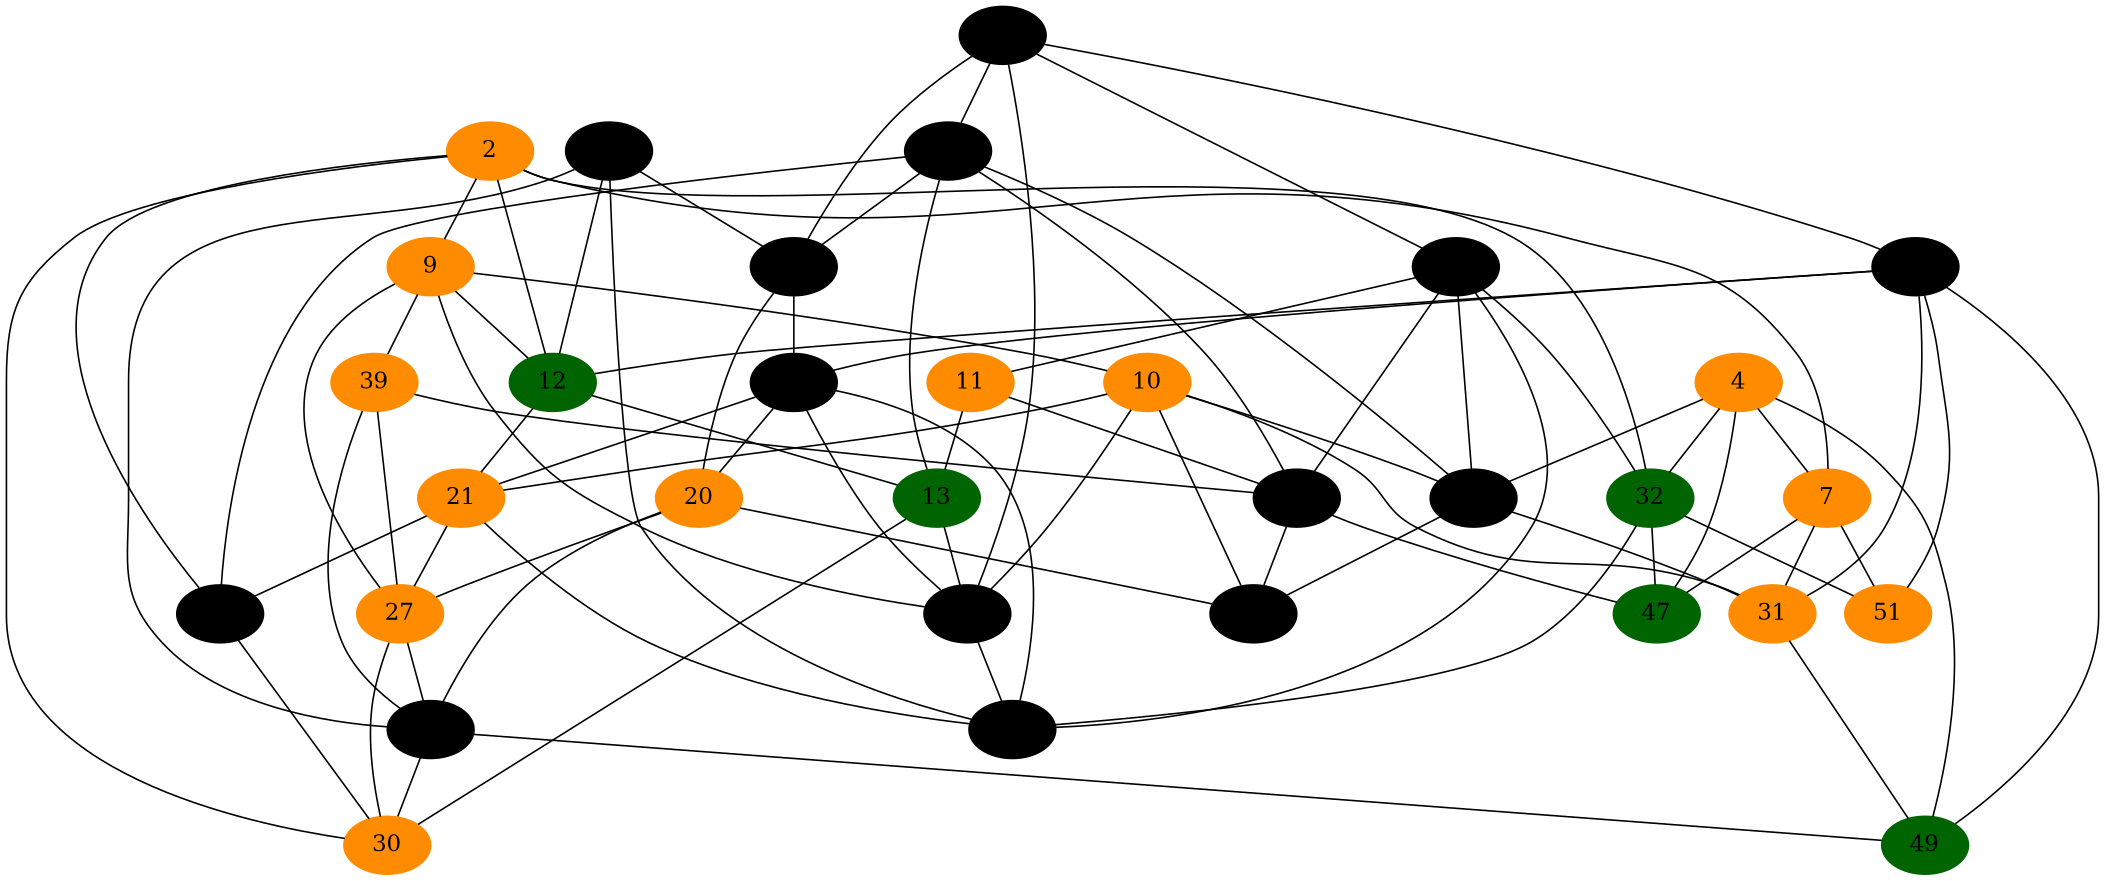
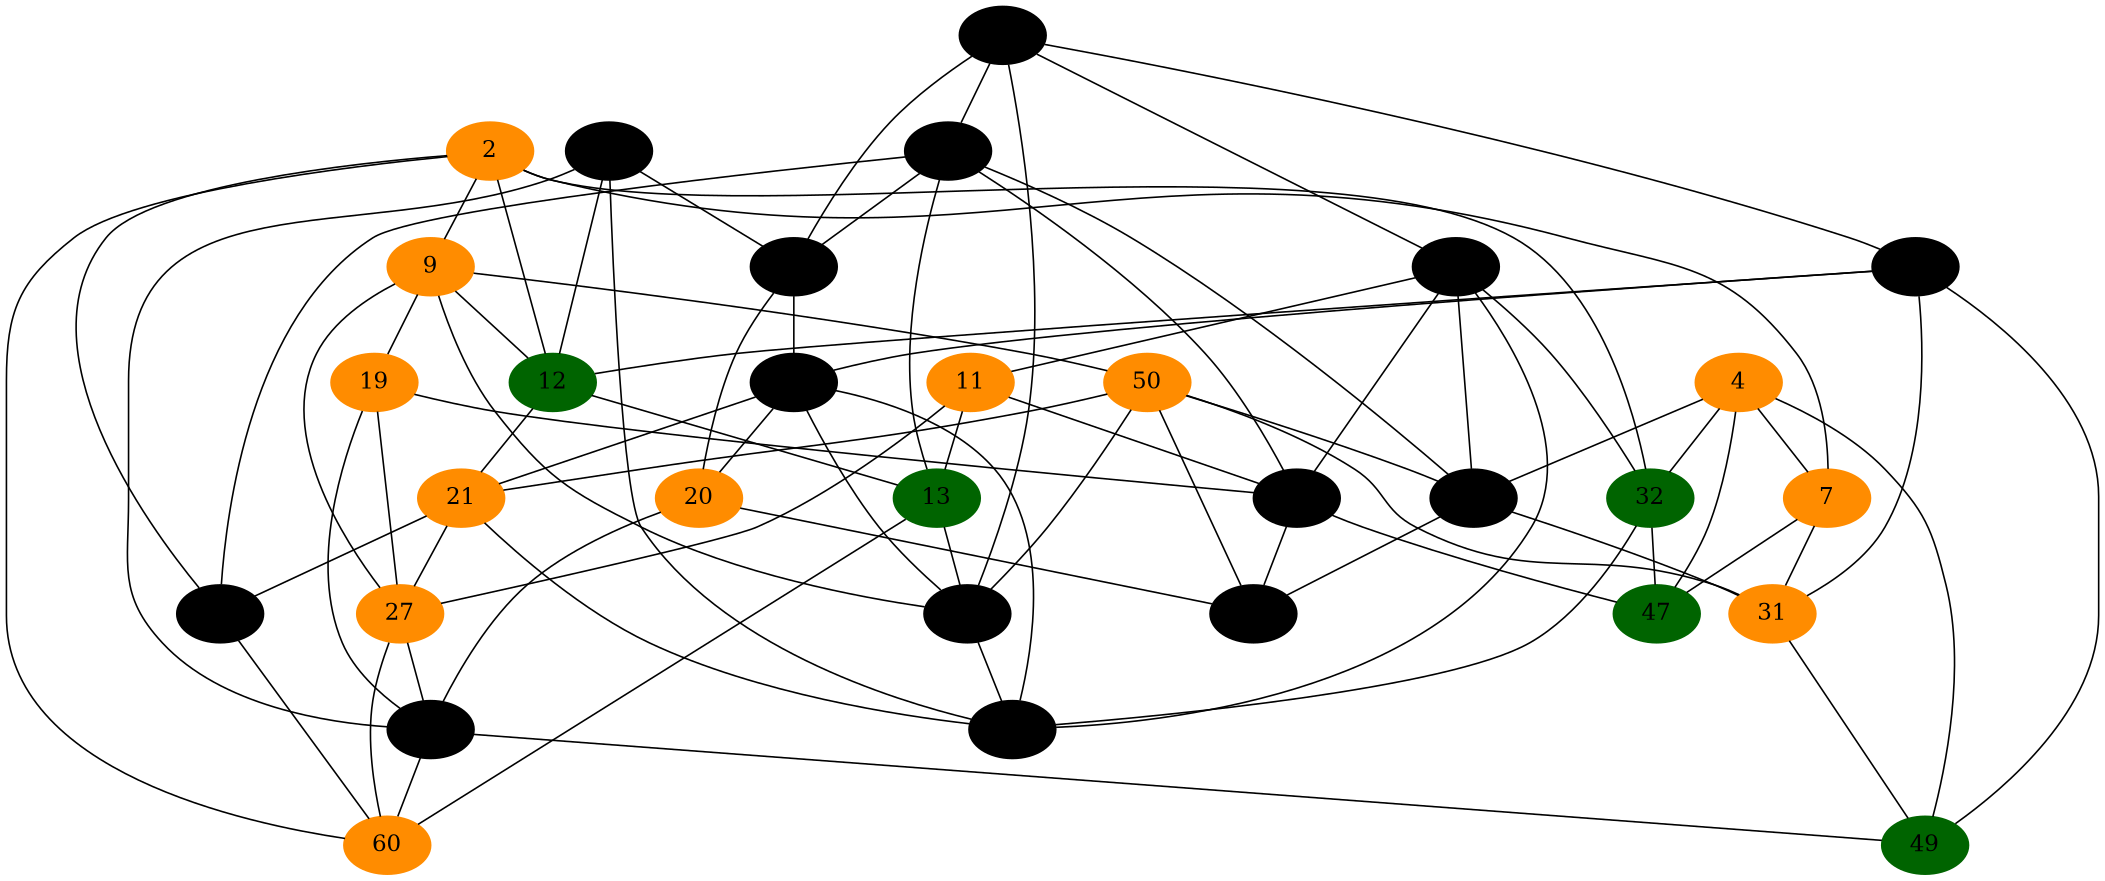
node "39": label "39" -> "19"
node "10": label "10" -> "50"
edge "20" -- "27": now "11" -- "27"
node "51": removed
node "30": label "30" -> "60"
